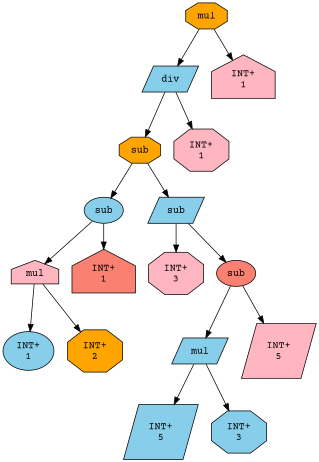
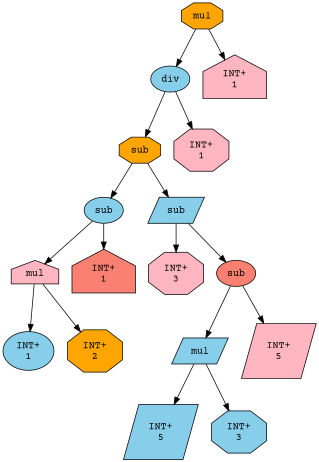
node "div": shape parallelogram -> ellipse
